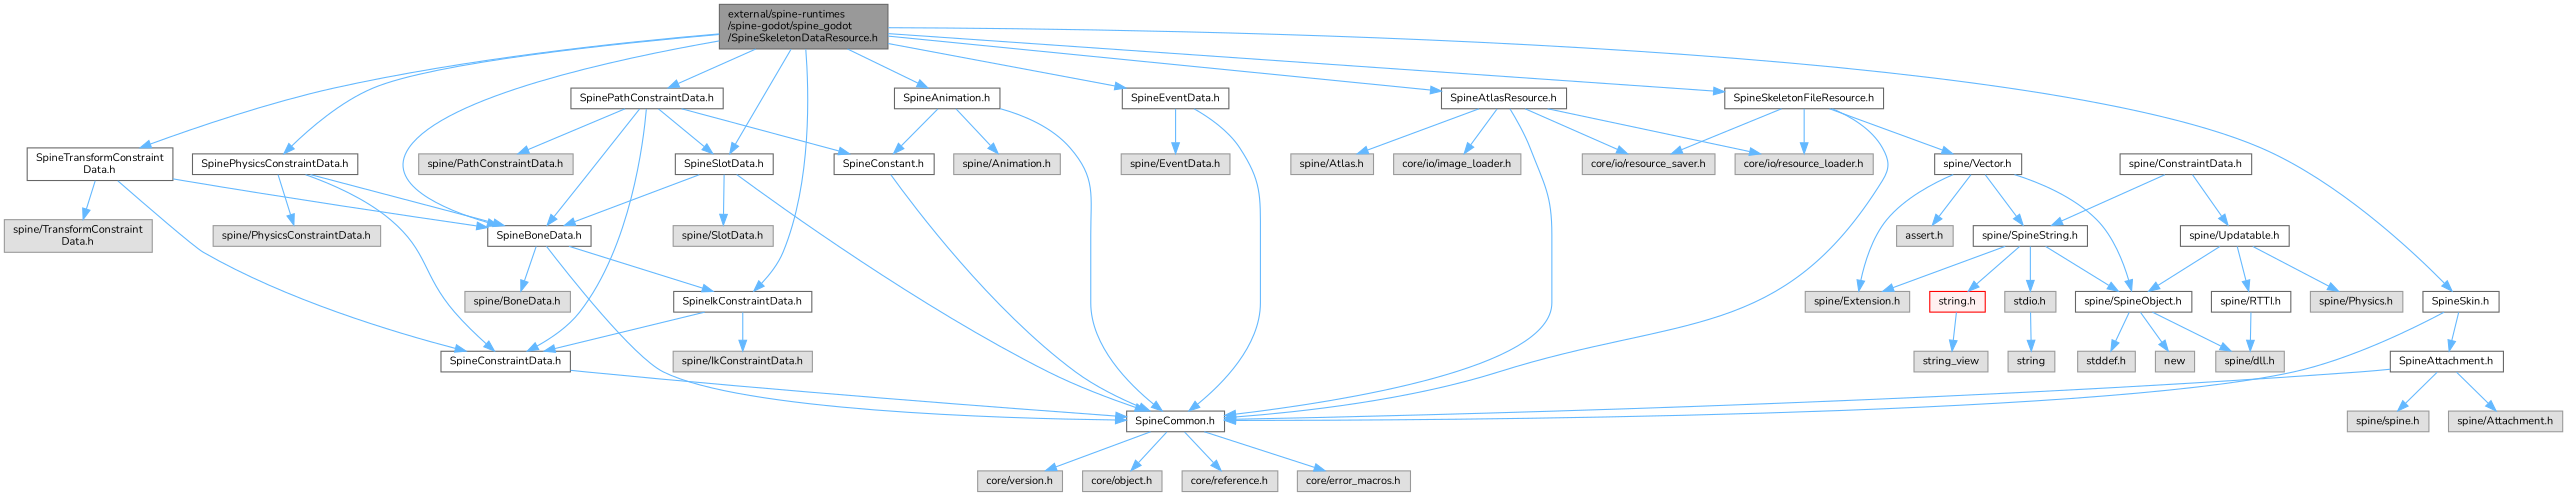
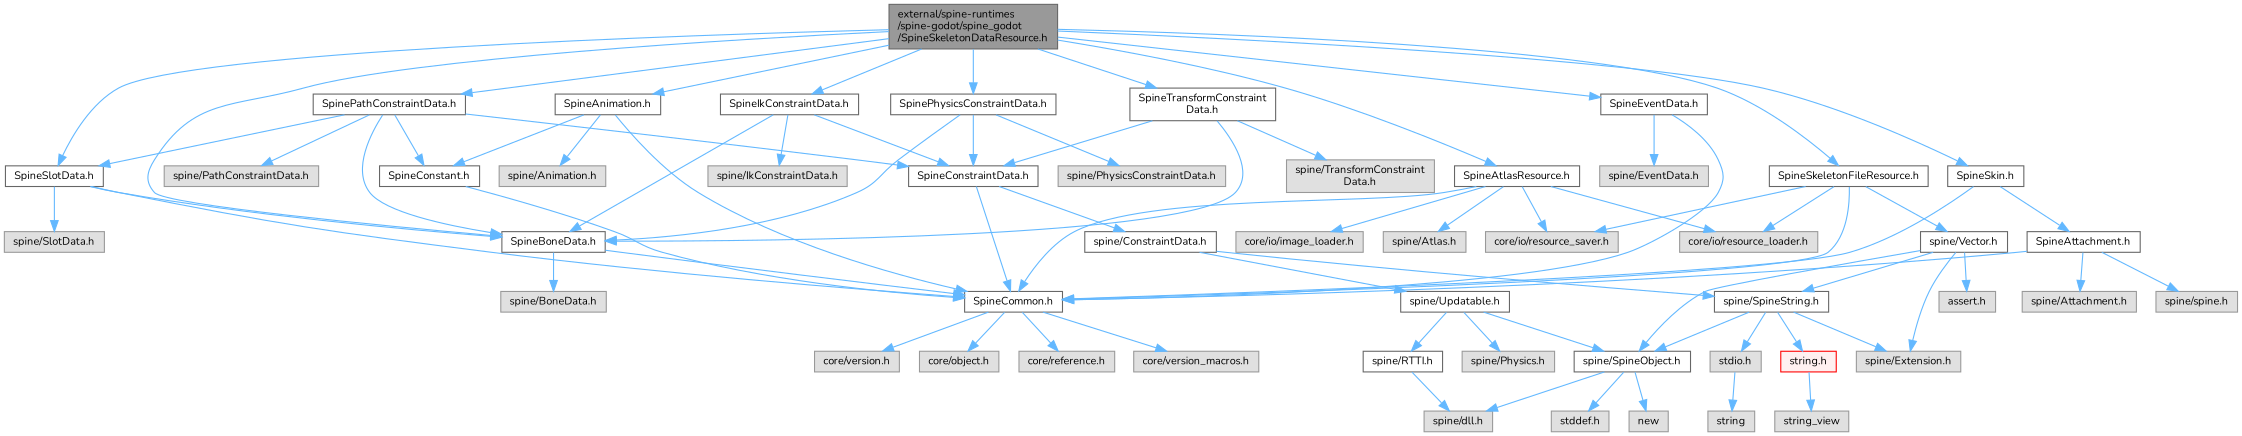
edge "SpineConstraintData.h" -> "spine/ConstraintData.h": added
edge "SpineBoneData.h" -> "SpineIkConstraintData.h": reversed
node "core/error_macros.h": label "core/error_macros.h" -> "core/version_macros.h"
